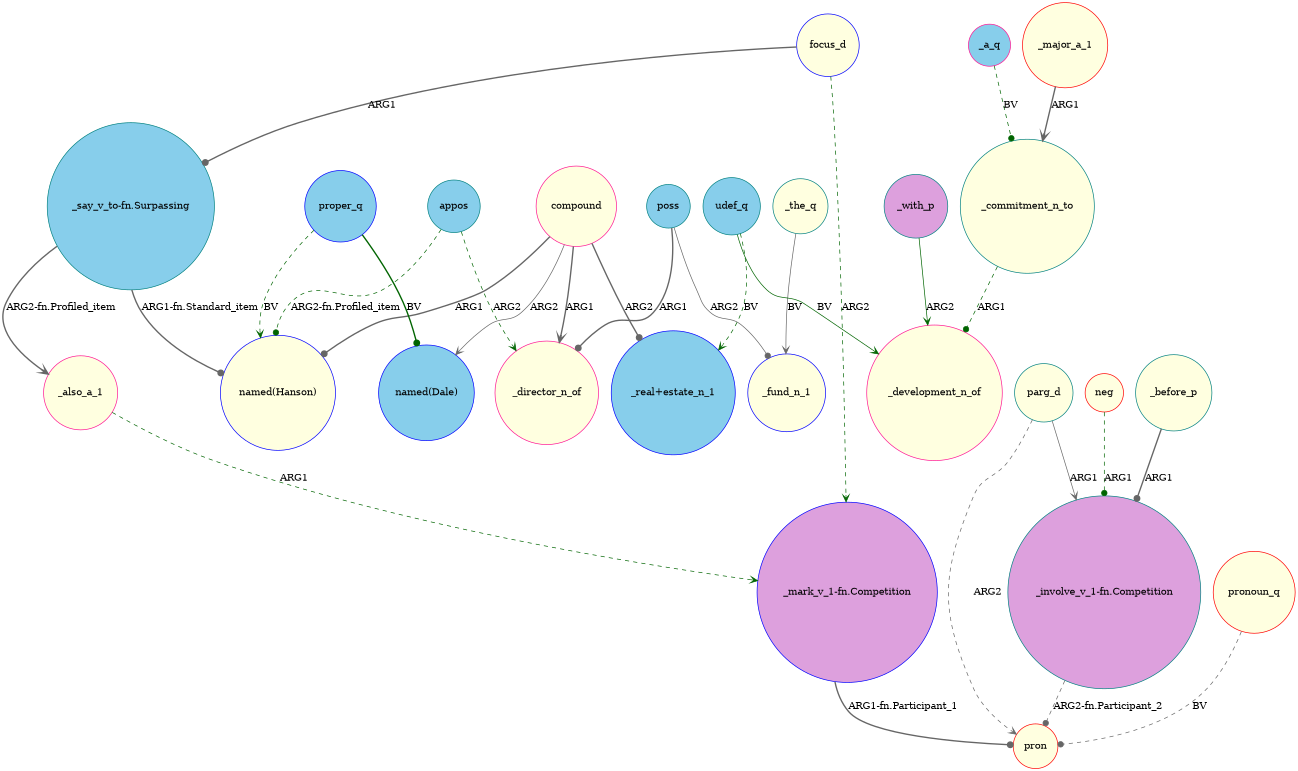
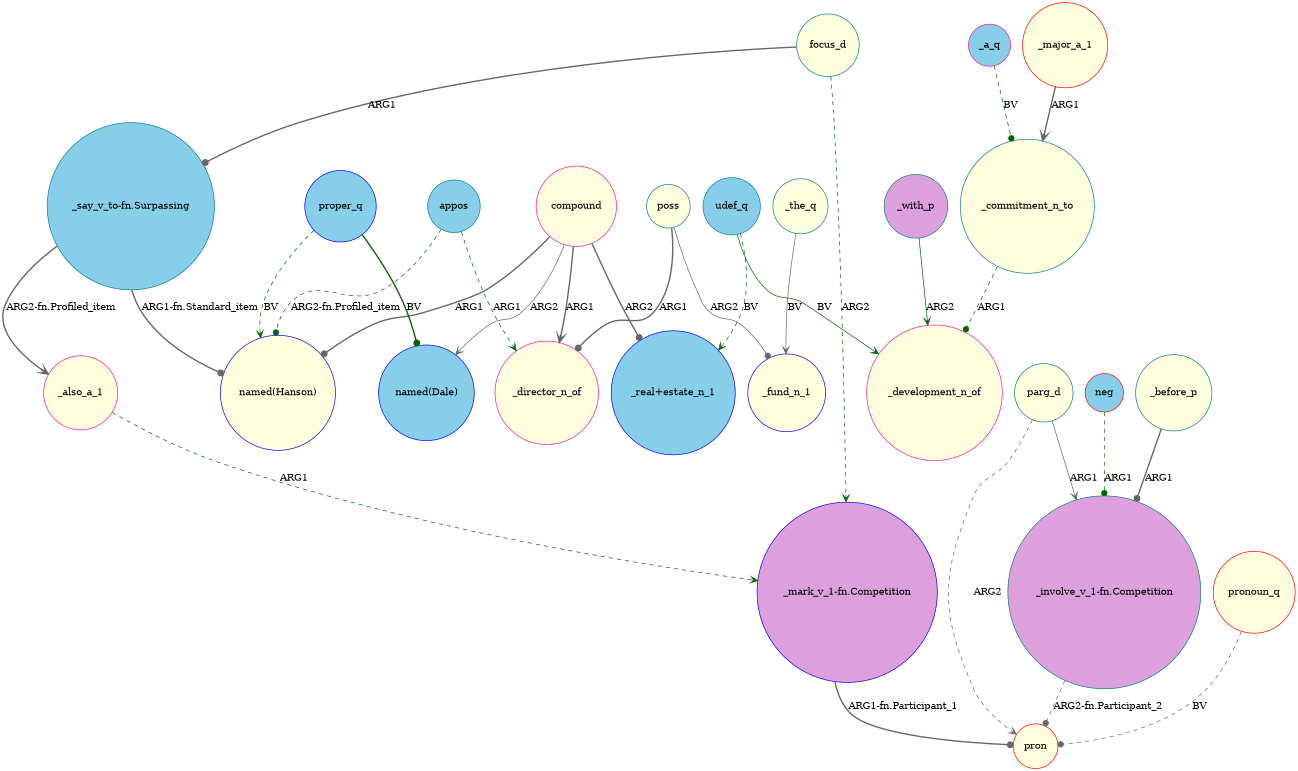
node "focus_d": color blue -> teal
node "poss": fillcolor skyblue -> lightyellow
edge "appos" -> "_director_n_of": label "ARG2" -> "ARG1"
node "neg": fillcolor lightyellow -> skyblue
